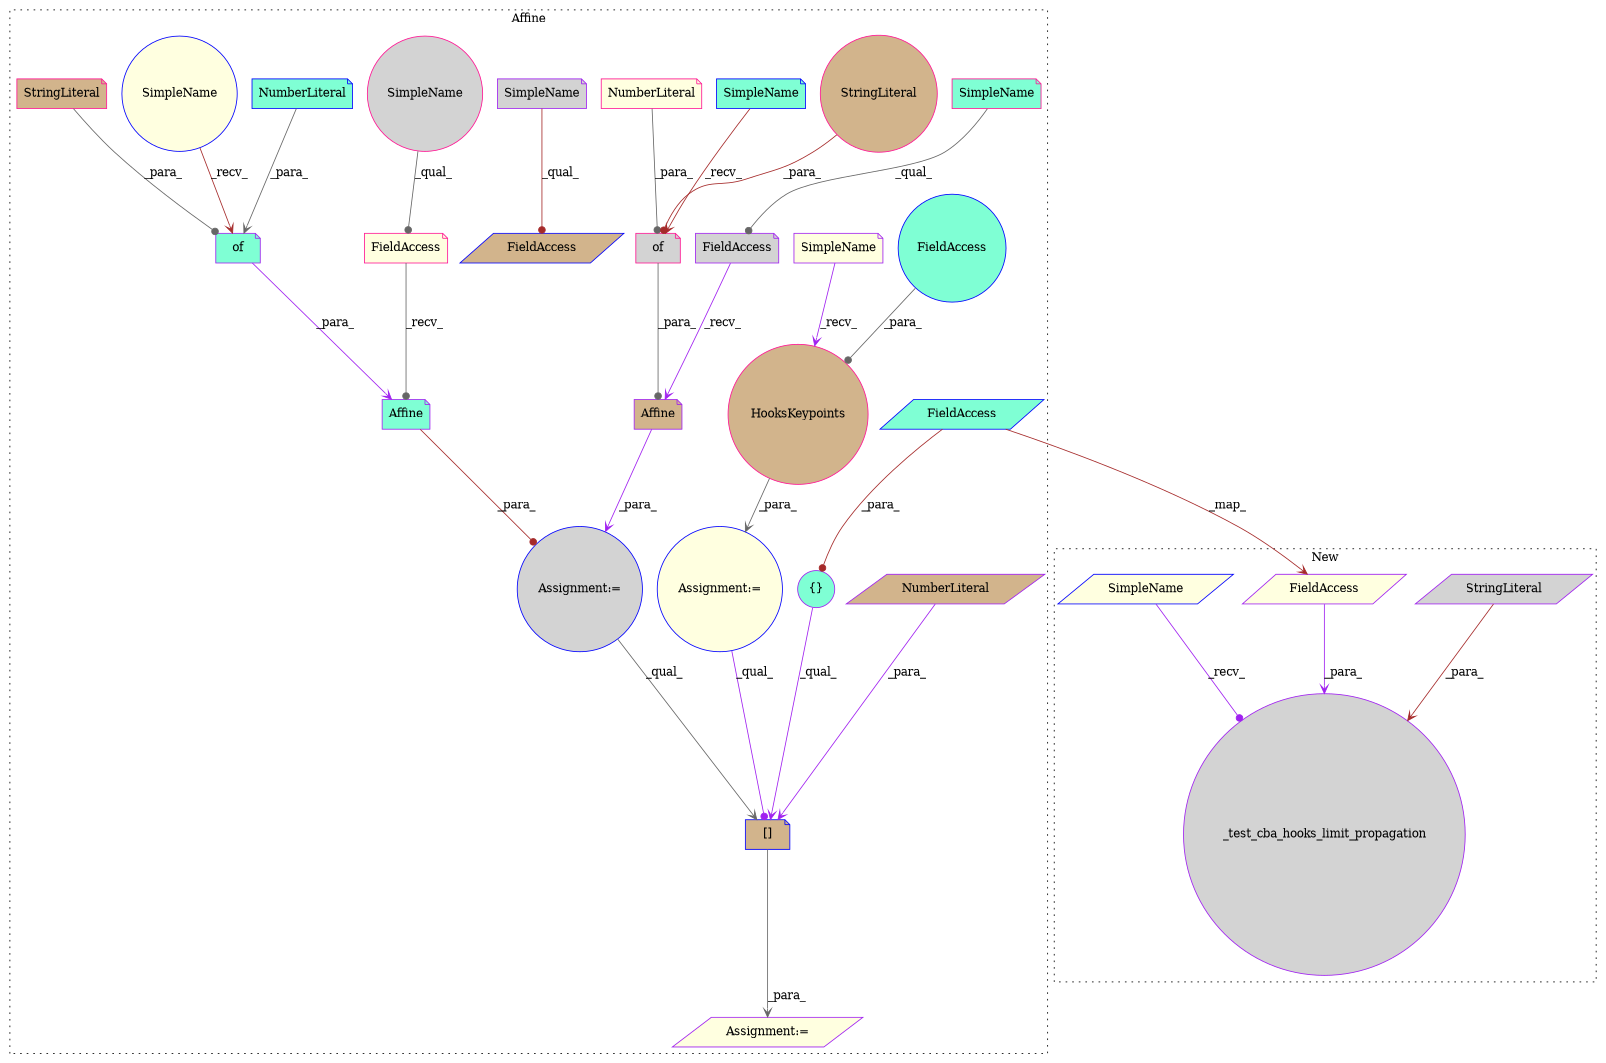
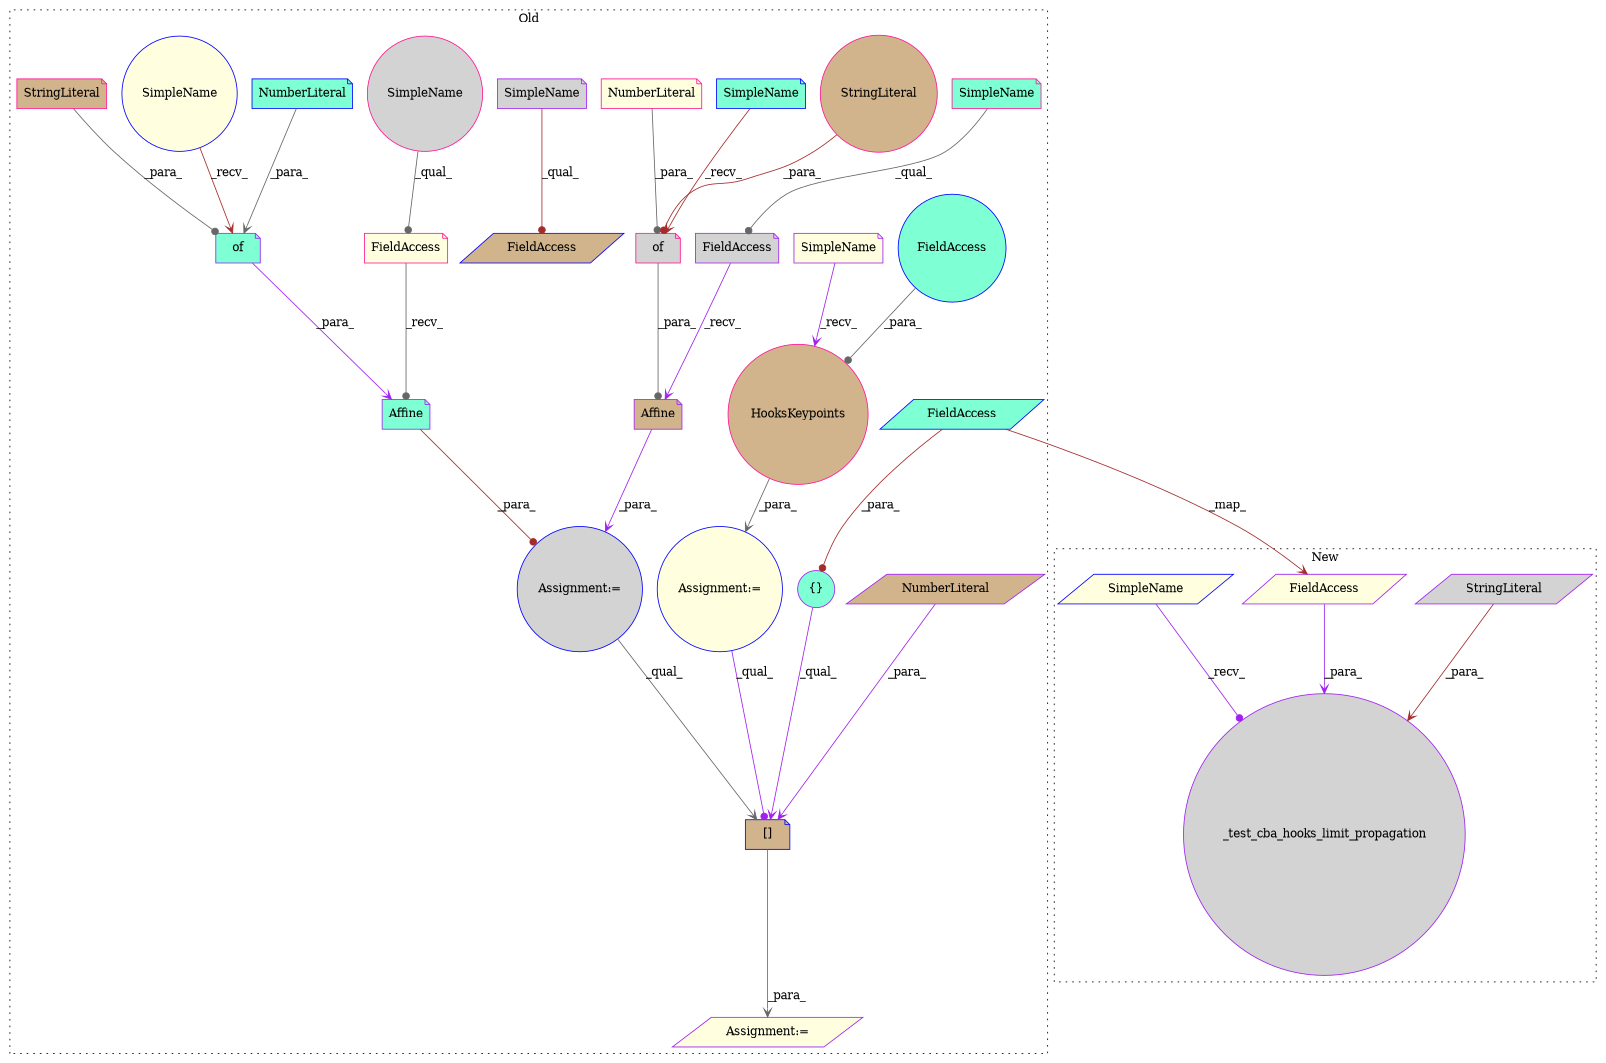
cluster "Affine": label "Affine" -> "Old"
